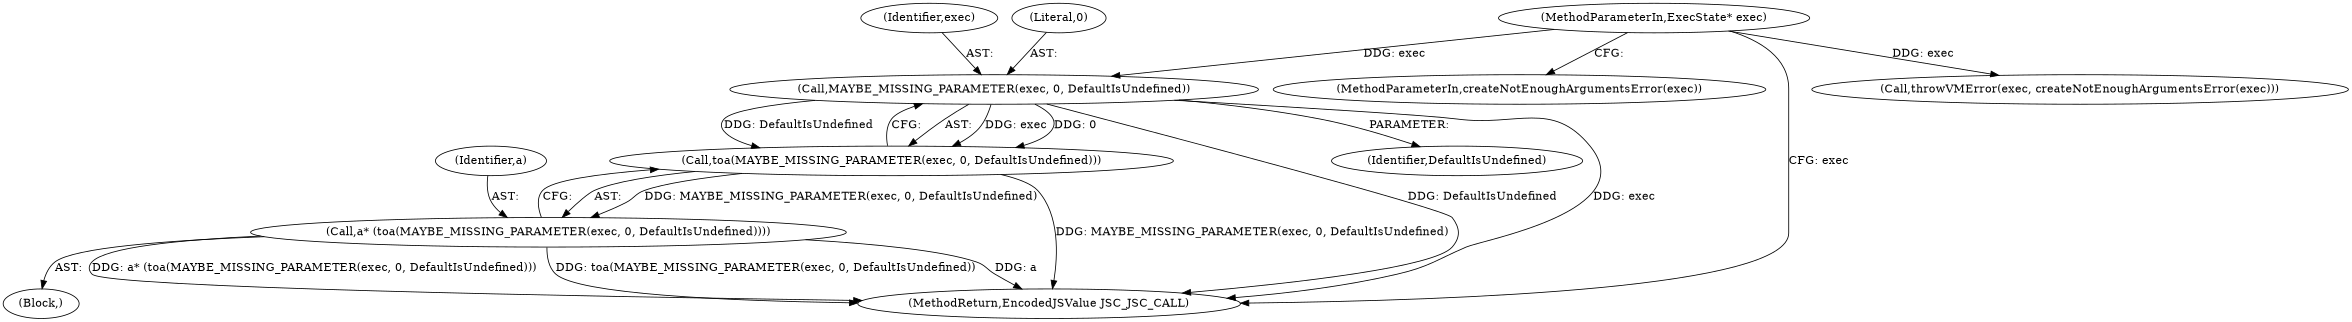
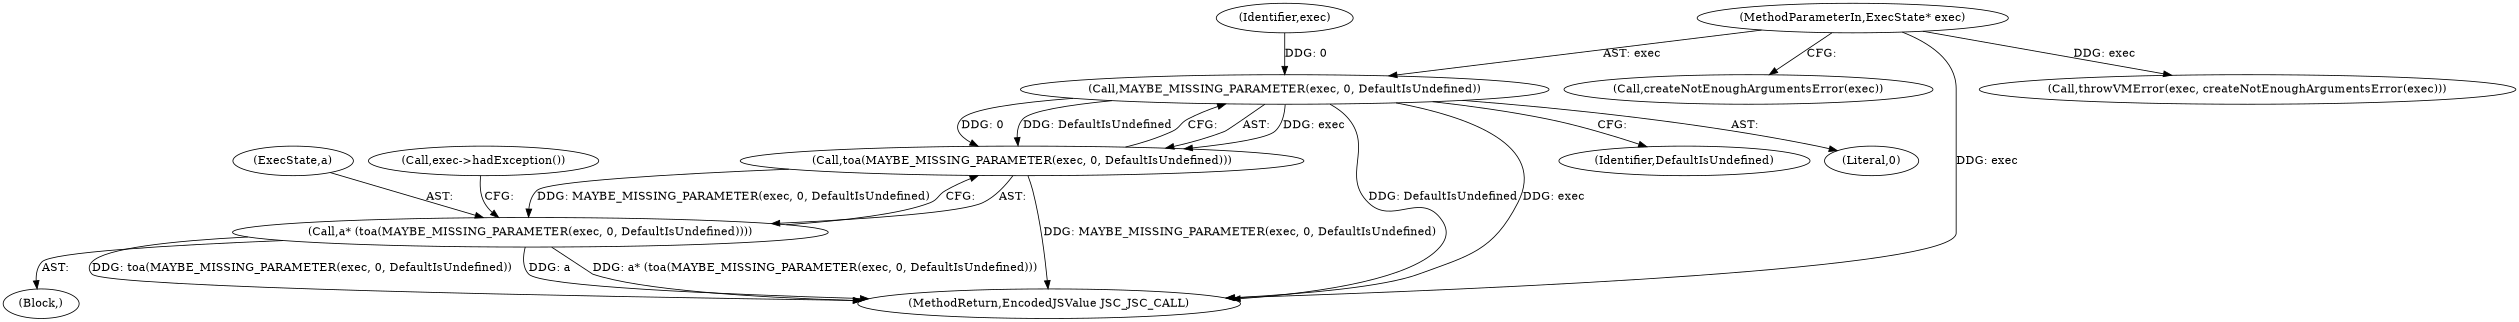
edge "(Literal,0)" -> "(Call,MAYBE_MISSING_PARAMETER(exec, 0, DefaultIsUndefined))": reversed
edge "(Identifier,exec)" -> "(Call,MAYBE_MISSING_PARAMETER(exec, 0, DefaultIsUndefined))": label "AST: " -> "DDG: 0"
edge "(MethodParameterIn,ExecState* exec)" -> "(Call,MAYBE_MISSING_PARAMETER(exec, 0, DefaultIsUndefined))": label "DDG: exec" -> "AST: exec"
node "(MethodParameterIn,createNotEnoughArgumentsError(exec))": label "(MethodParameterIn,createNotEnoughArgumentsError(exec))" -> "(Call,createNotEnoughArgumentsError(exec))"
edge "(Call,MAYBE_MISSING_PARAMETER(exec, 0, DefaultIsUndefined))" -> "(Identifier,DefaultIsUndefined)": label "PARAMETER: " -> "CFG: "
node "(Call,exec->hadException())": added
node "(Identifier,a)": label "(Identifier,a)" -> "(ExecState,a)"
edge "(MethodParameterIn,ExecState* exec)" -> "(MethodReturn,EncodedJSValue JSC_JSC_CALL)": label "CFG: exec" -> "DDG: exec"
